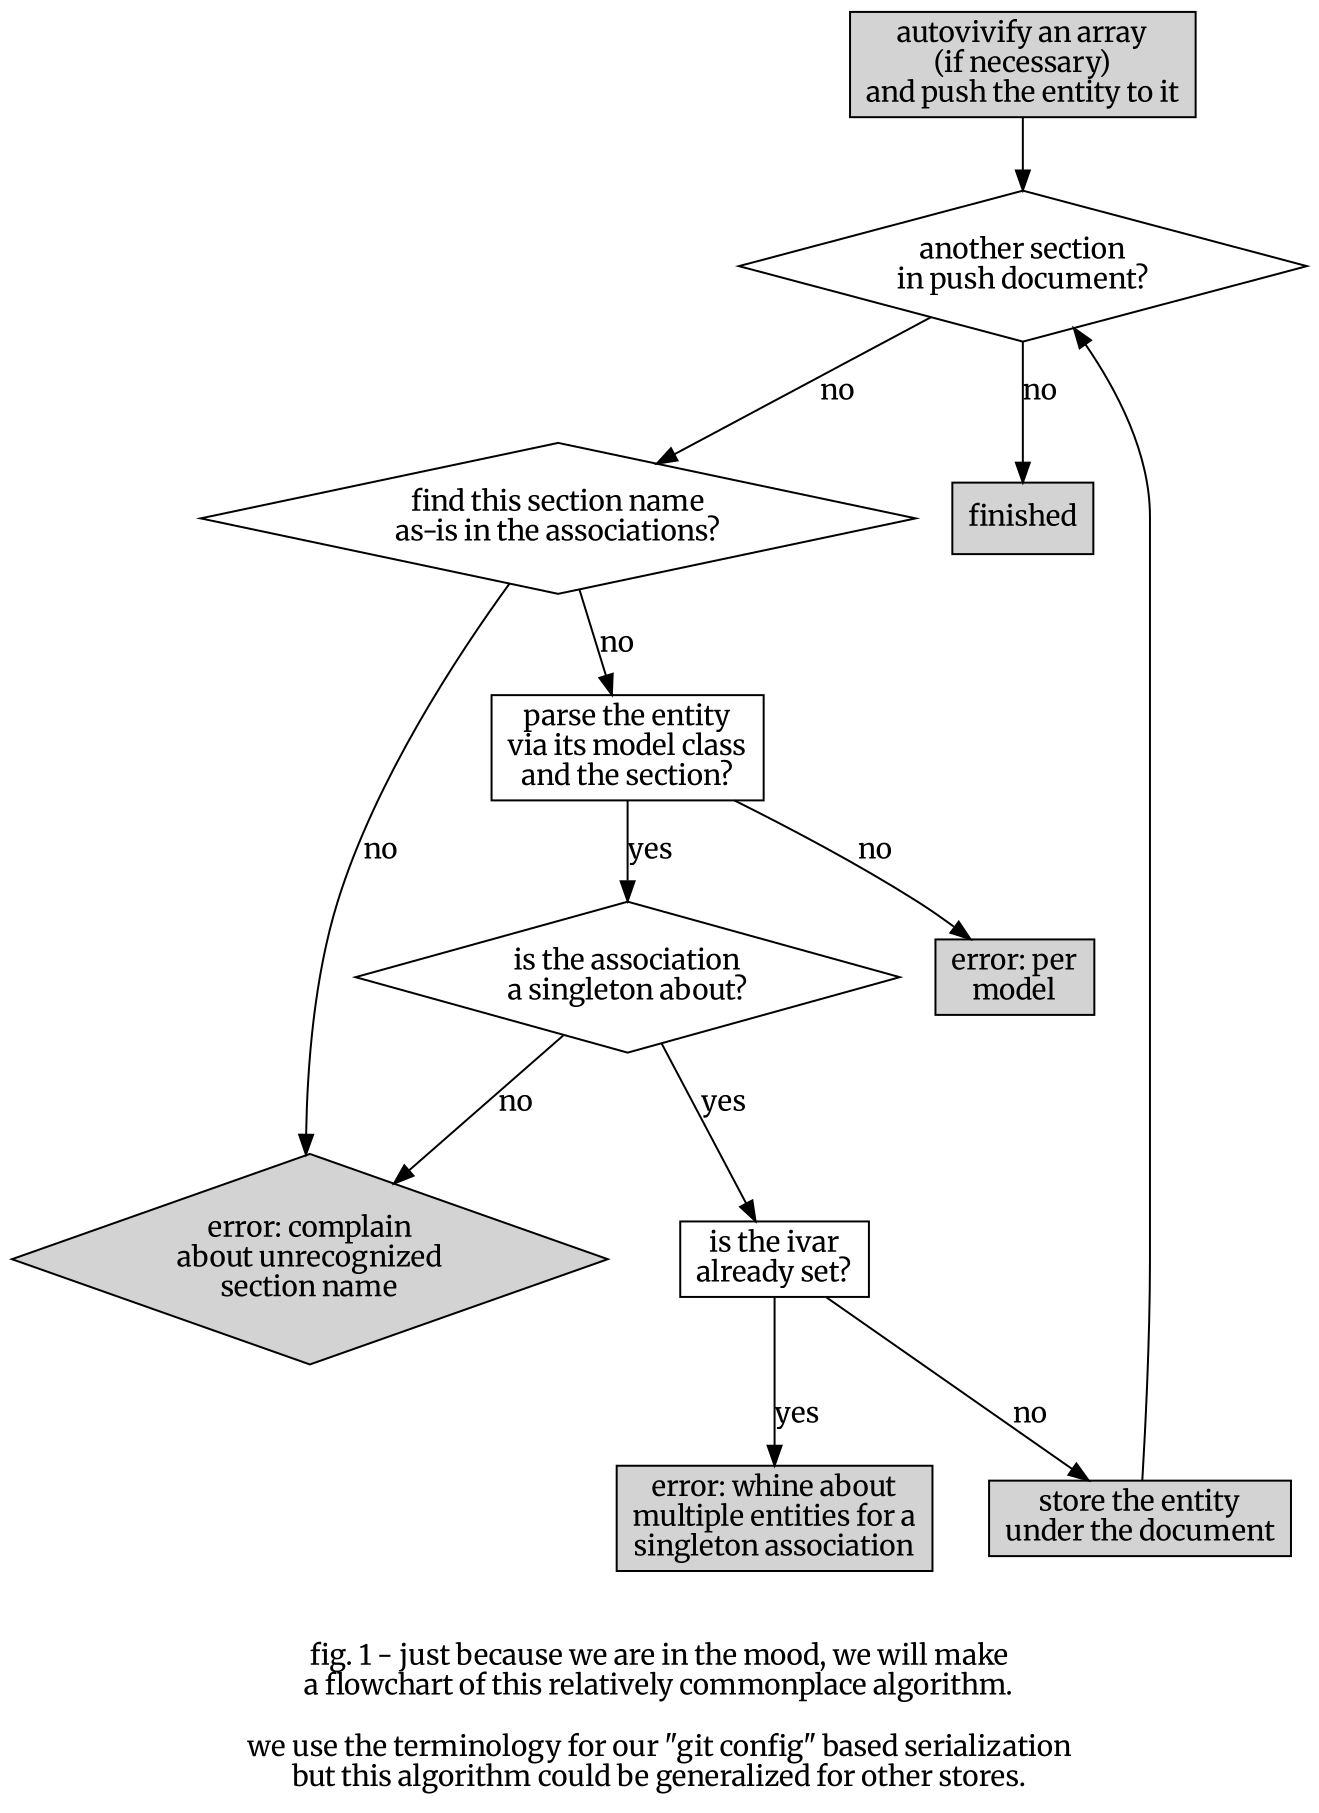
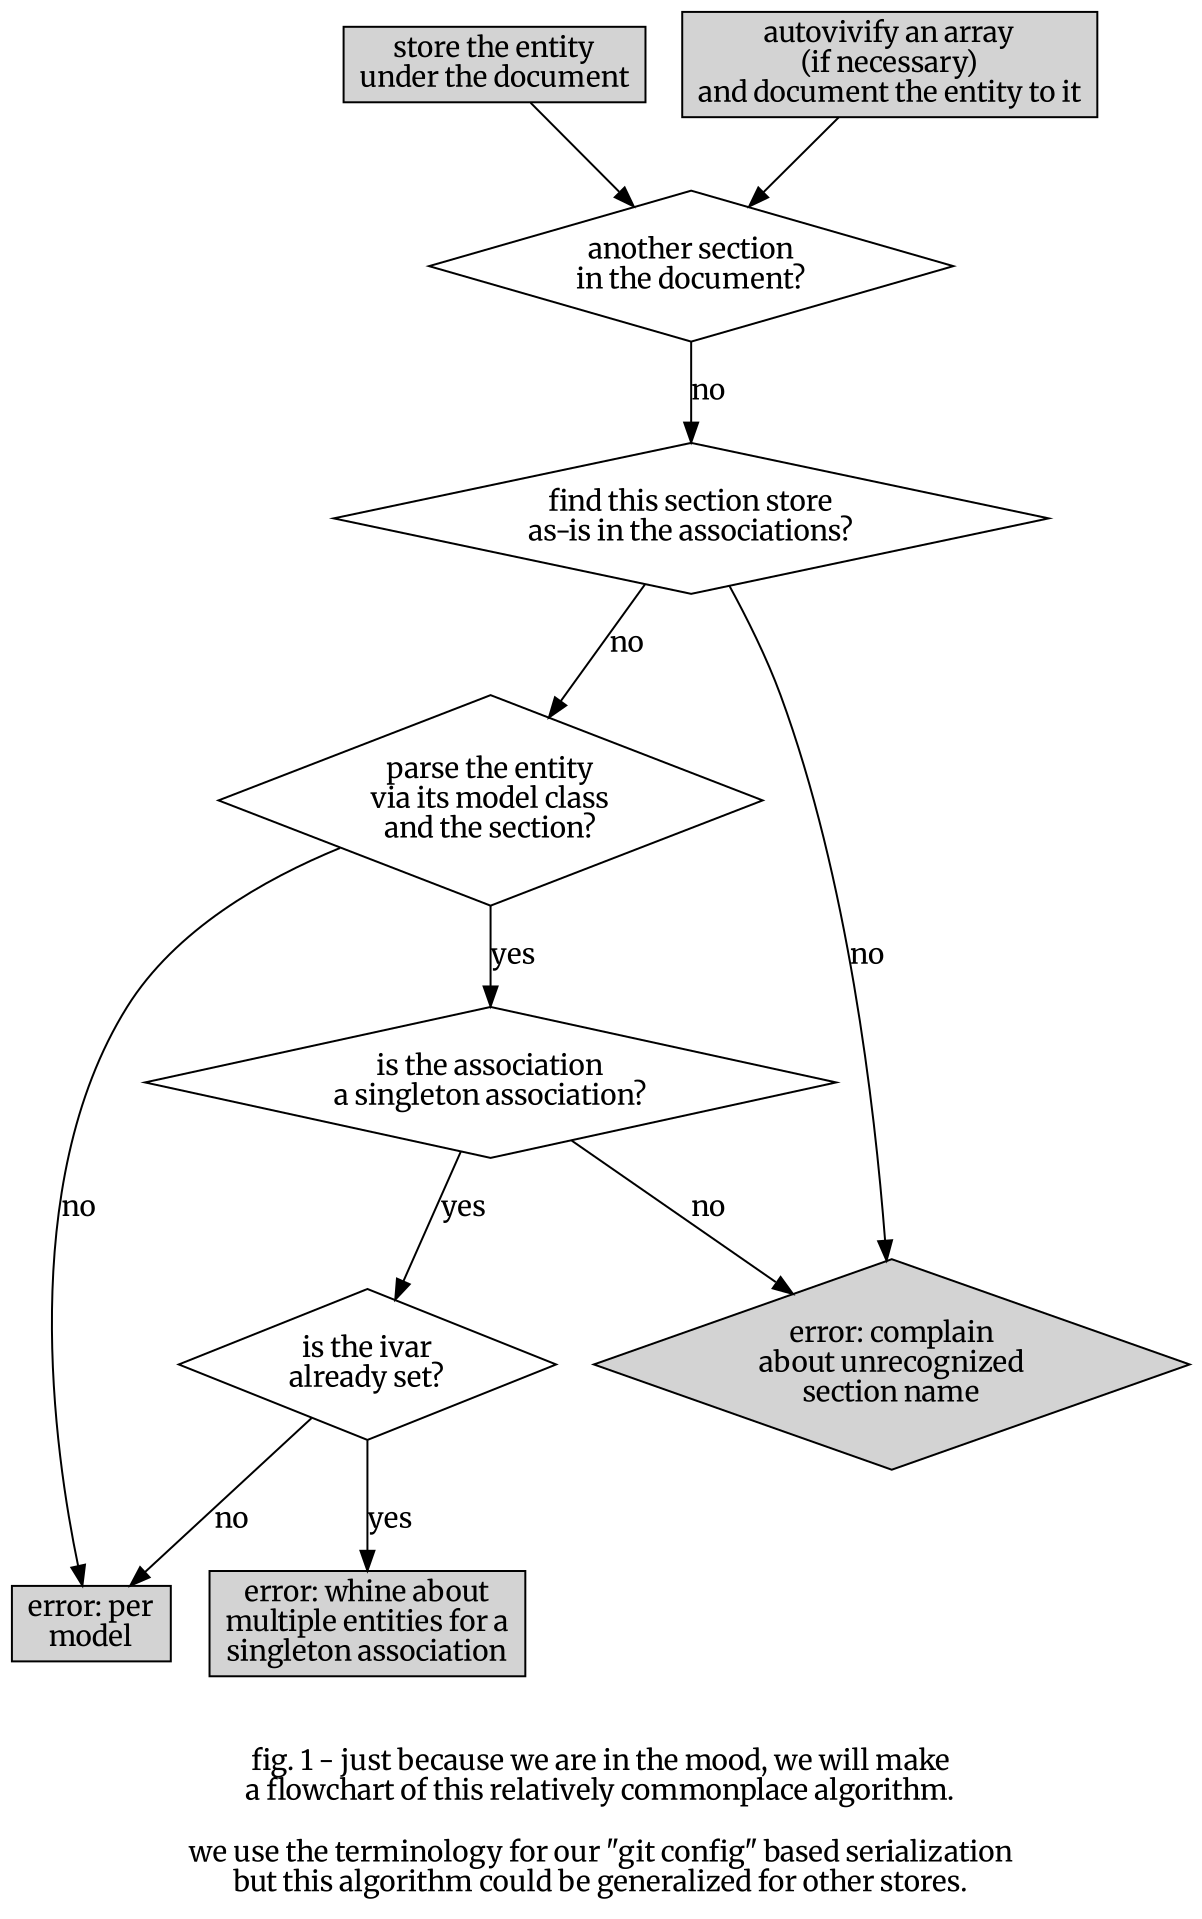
node "autovivify an array (if necessary) and push the entity to it": label "autovivify an array (if necessary) and push the entity to it" -> "autovivify an array (if necessary) and document the entity to it"
node "another section in push document?": label "another section in push document?" -> "another section in the document?"
node "find this section name as-is in the associations?": label "find this section name as-is in the associations?" -> "find this section store as-is in the associations?"
node "finished": removed
node "parse the entity via its model class and the section?": shape box -> diamond
node "is the association a singleton about?": label "is the association a singleton about?" -> "is the association a singleton association?"
node "is the ivar already set?": shape box -> diamond
edge "is the ivar already set?" -> "store the entity under the document": now "is the ivar already set?" -> "error: per model"
